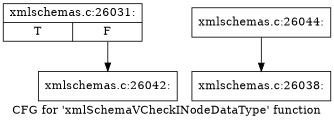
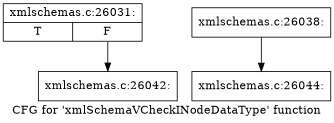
edge "xmlschemas.c:26044:" -> "xmlschemas.c:26038:": reversed
